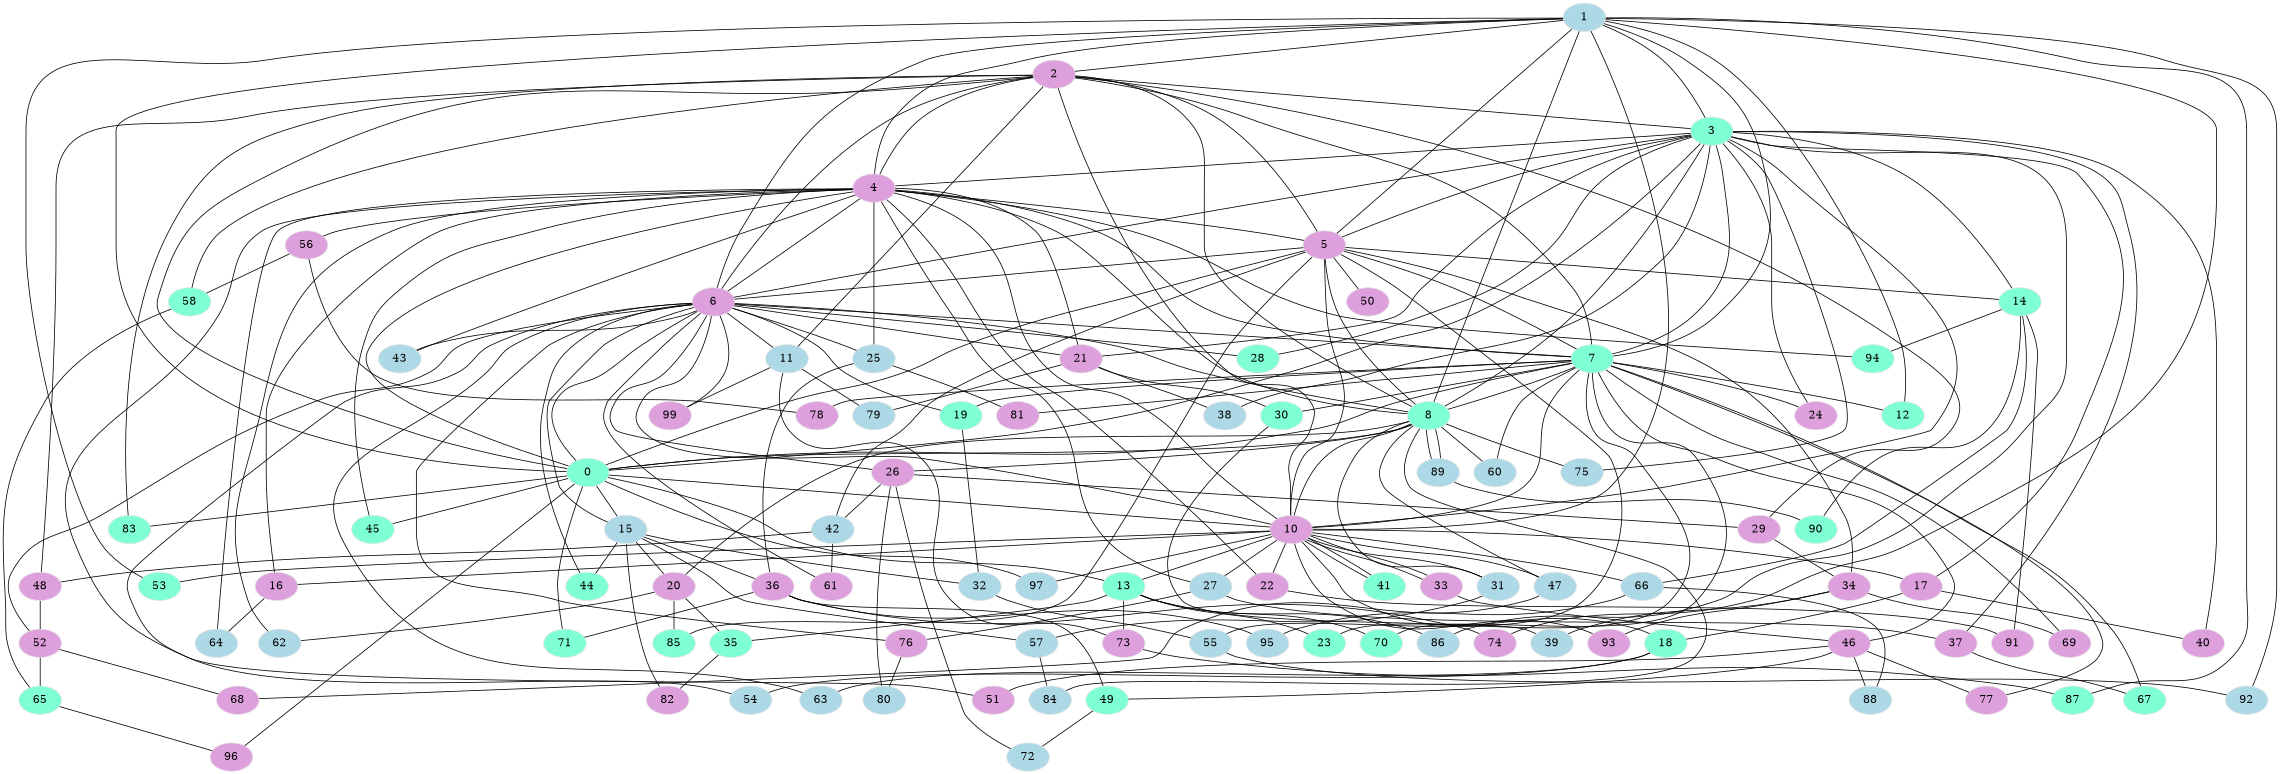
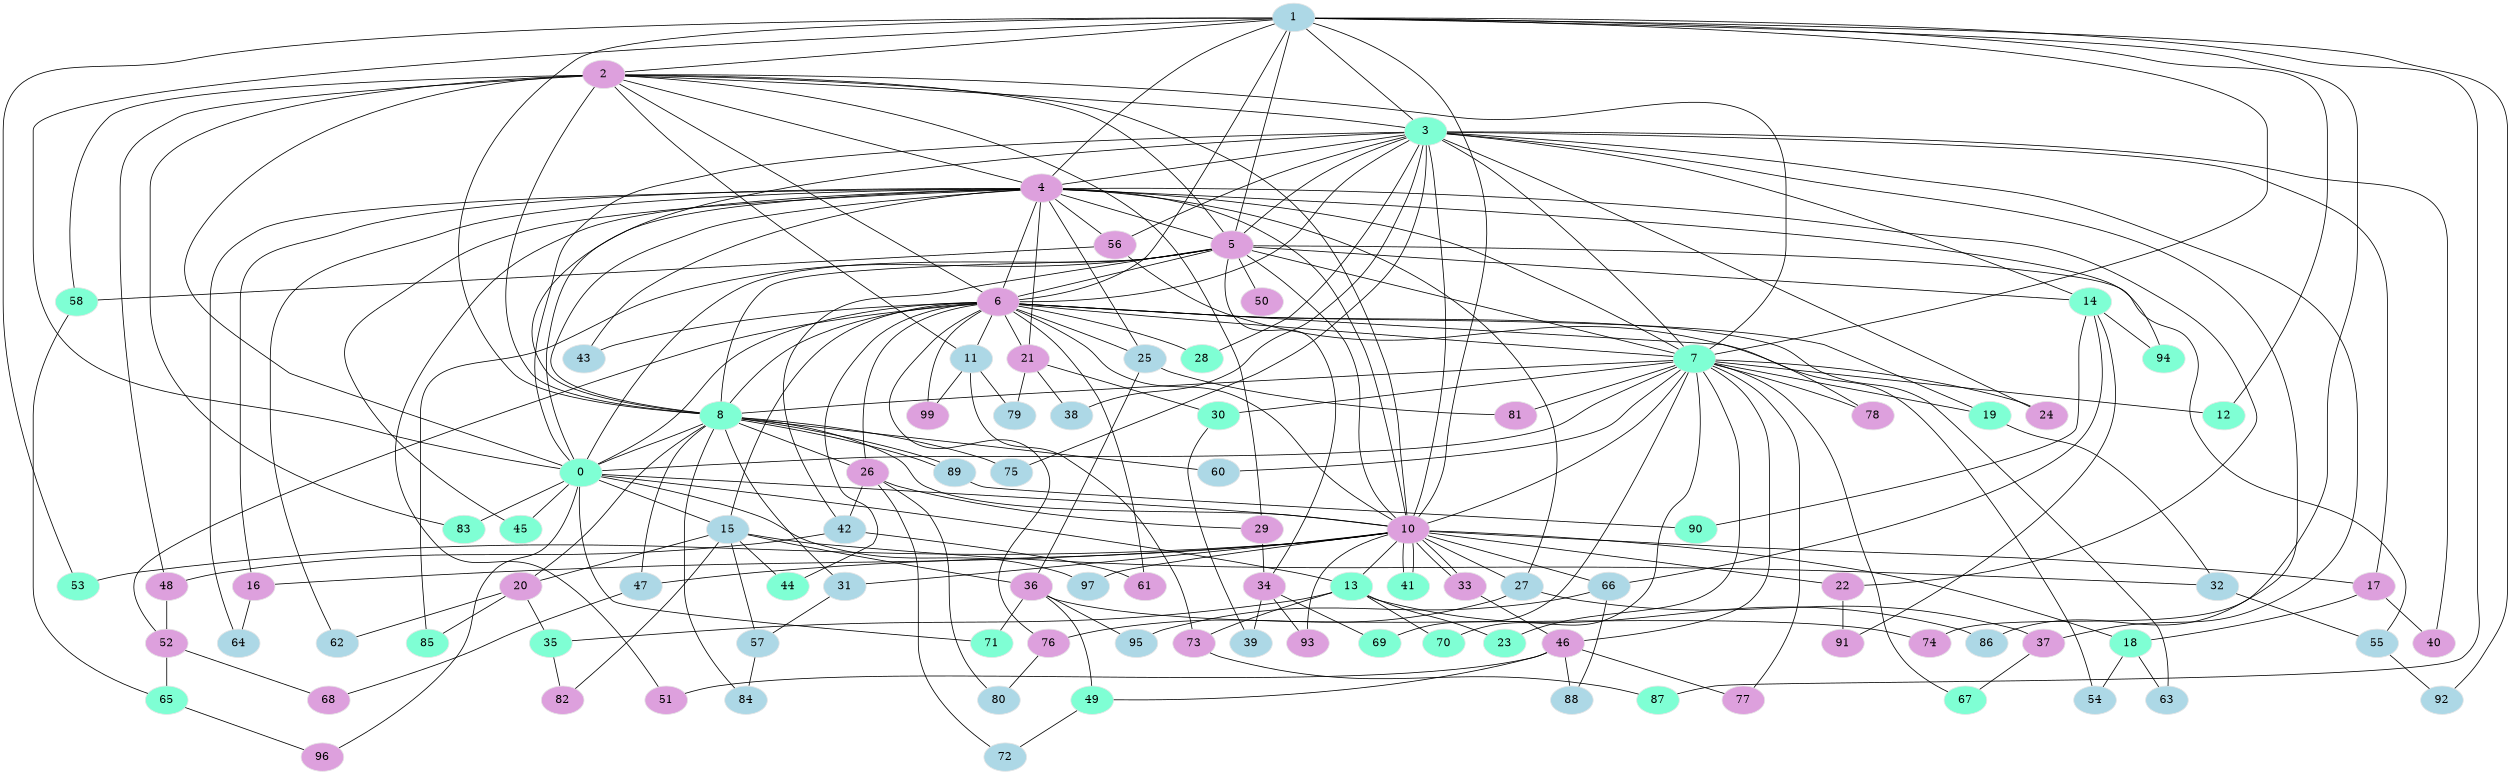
edge "3" -- "21": now "3" -- "56"
node "69": fillcolor plum -> aquamarine
